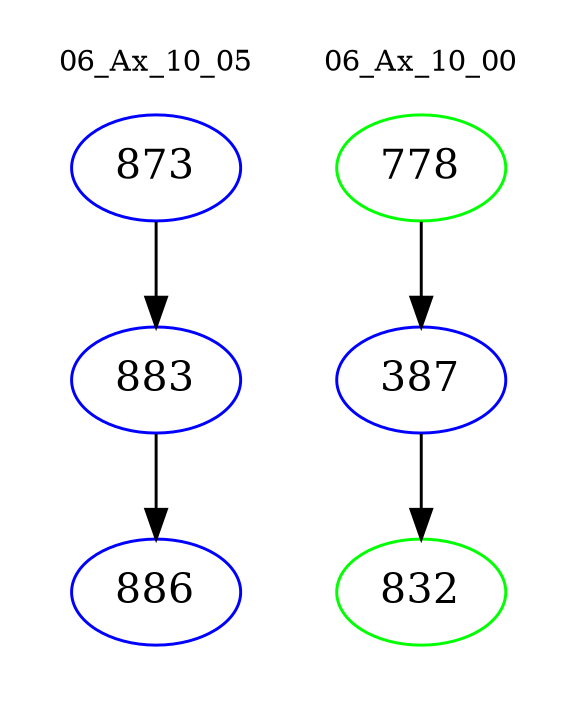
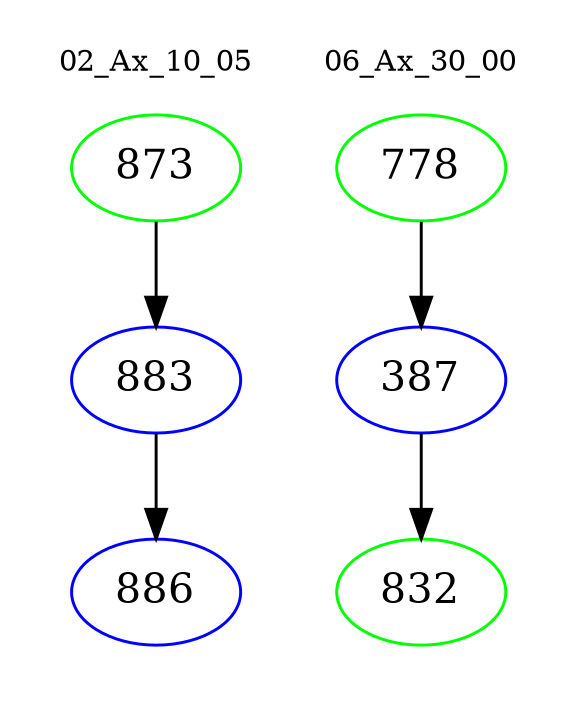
cluster "06_Ax_10_05": label "06_Ax_10_05" -> "02_Ax_10_05"
cluster "06_Ax_10_00": label "06_Ax_10_00" -> "06_Ax_30_00"
node "873": color blue -> green
